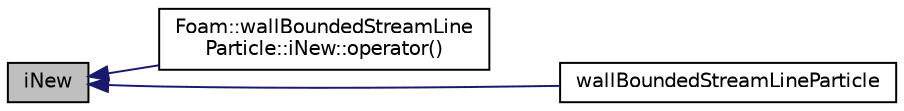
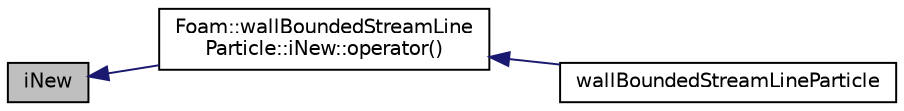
edge "wallBoundedStreamLineParticle" -> "iNew": now "wallBoundedStreamLineParticle" -> "Foam::wallBoundedStreamLine Particle::iNew::operator()"
